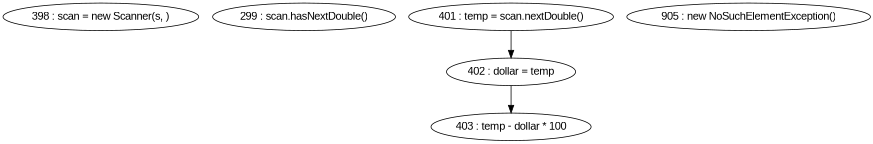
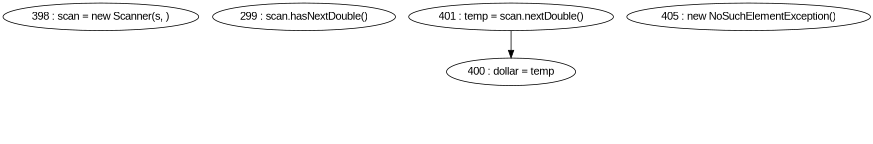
node "905 : new NoSuchElementException()": label "905 : new NoSuchElementException()" -> "405 : new NoSuchElementException()"
node "402 : dollar = temp": label "402 : dollar = temp" -> "400 : dollar = temp"
node "403 : temp - dollar * 100": removed
